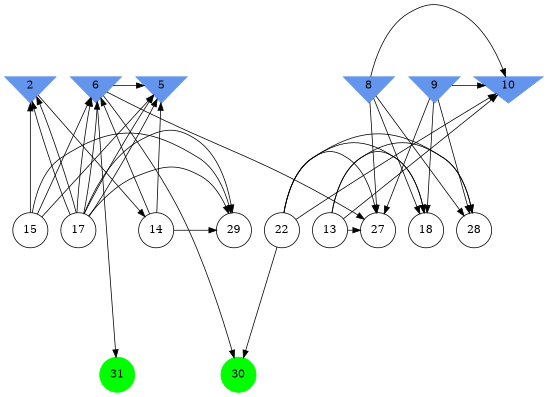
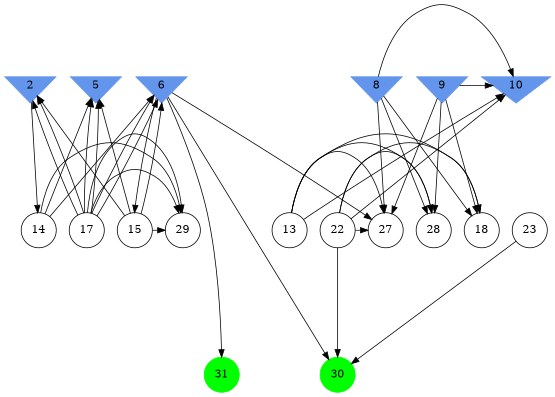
edge "6" -> "5": now "6" -> "15"
node "23": added
